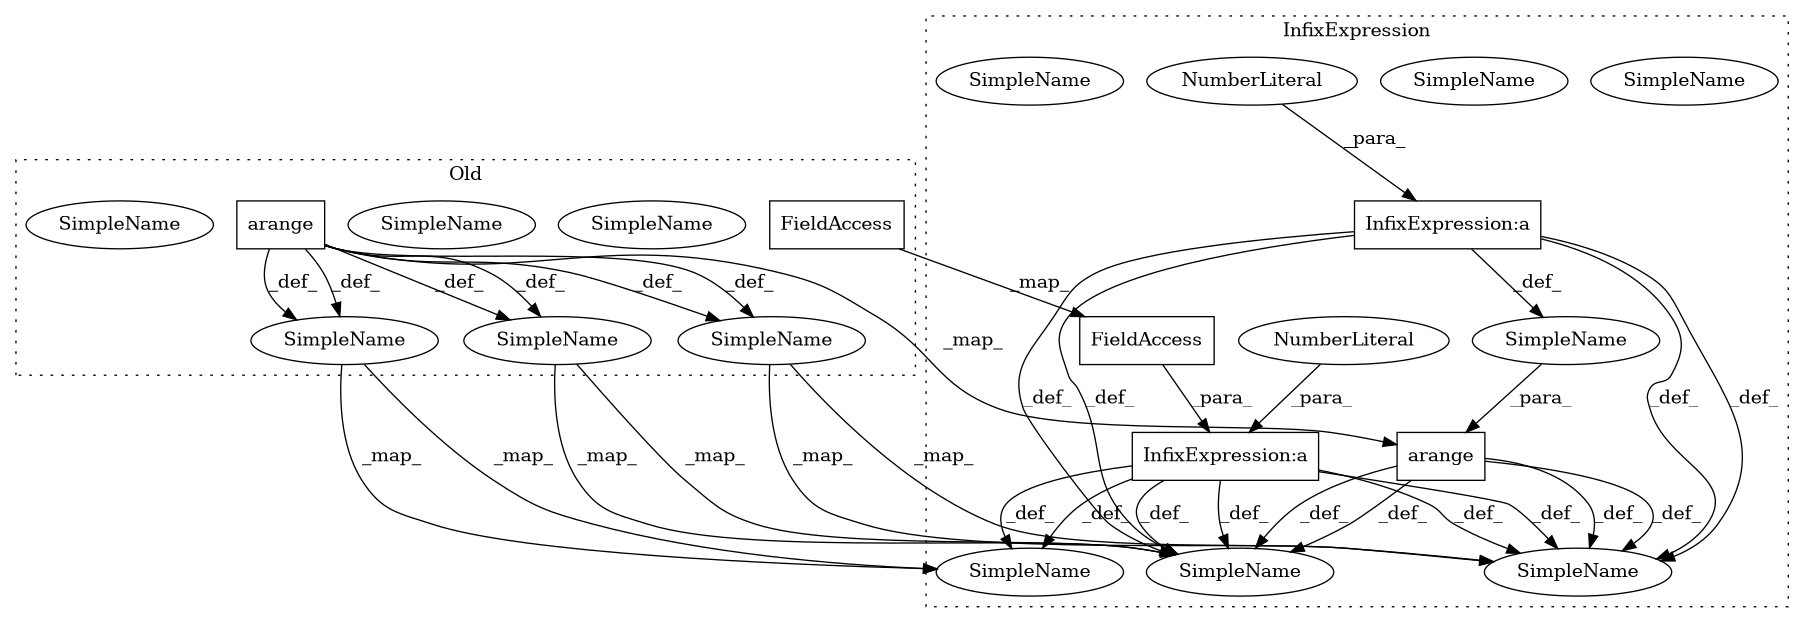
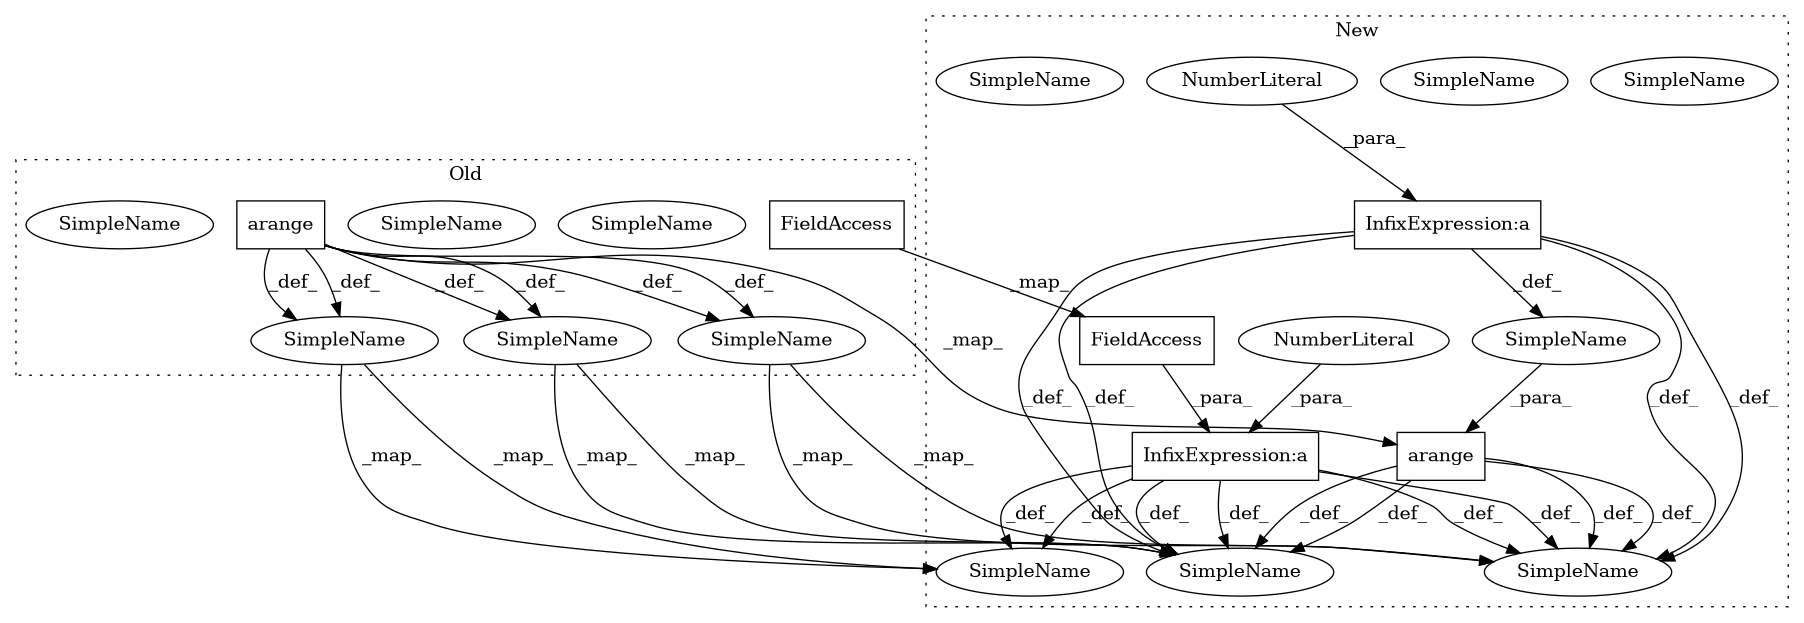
cluster "InfixExpression": label "InfixExpression" -> "New"
